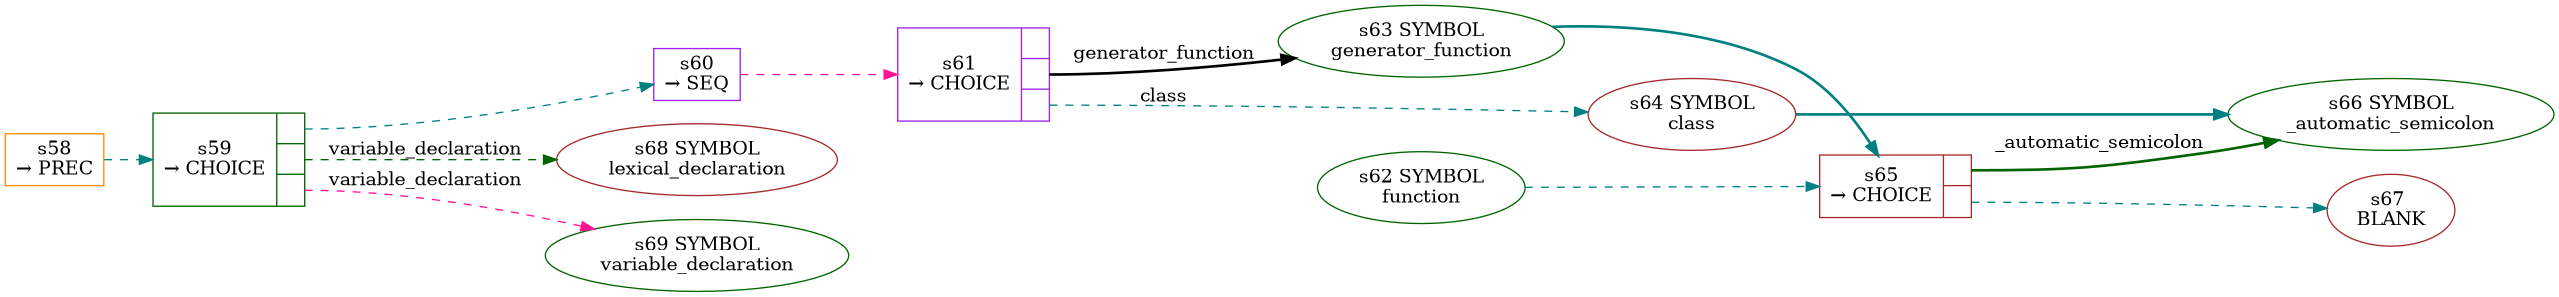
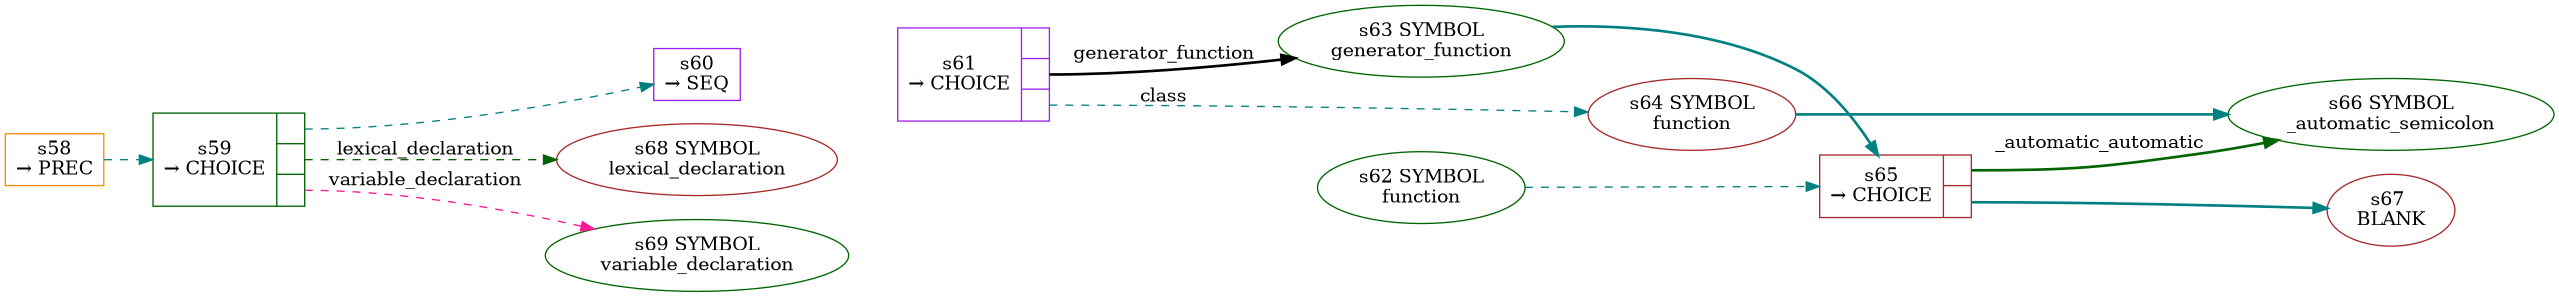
edge "s60 → SEQ" -> "s61": removed
node "s64 SYMBOL class": label "s64 SYMBOL class" -> "s64 SYMBOL function"
edge "s65" -> "s66 SYMBOL _automatic_semicolon": label "_automatic_semicolon" -> "_automatic_automatic"
edge "s59" -> "s68 SYMBOL lexical_declaration": label "variable_declaration" -> "lexical_declaration"
edge "s65" -> "s67 BLANK": style dashed -> bold
